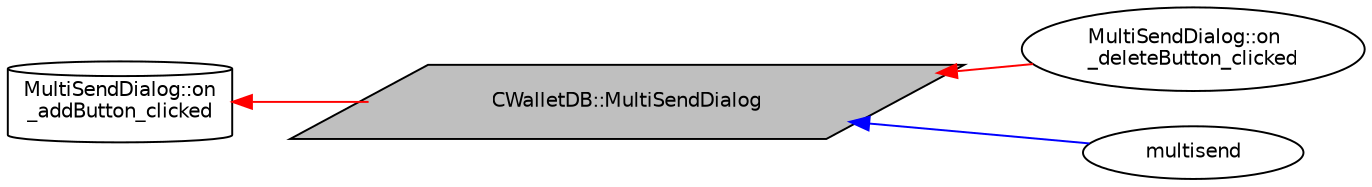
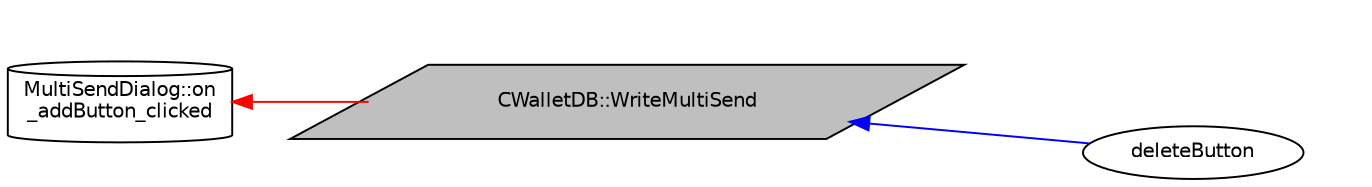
node "MultiSendDialog::on _deleteButton_clicked": removed
node "CWalletDB::MultiSendDialog": label "CWalletDB::MultiSendDialog" -> "CWalletDB::WriteMultiSend"
node "multisend": label "multisend" -> "deleteButton"
